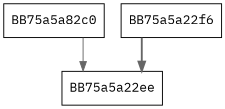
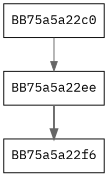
node "BB75a5a82c0": label "BB75a5a82c0" -> "BB75a5a22c0"
edge "BB75a5a22f6" -> "BB75a5a22ee": reversed
